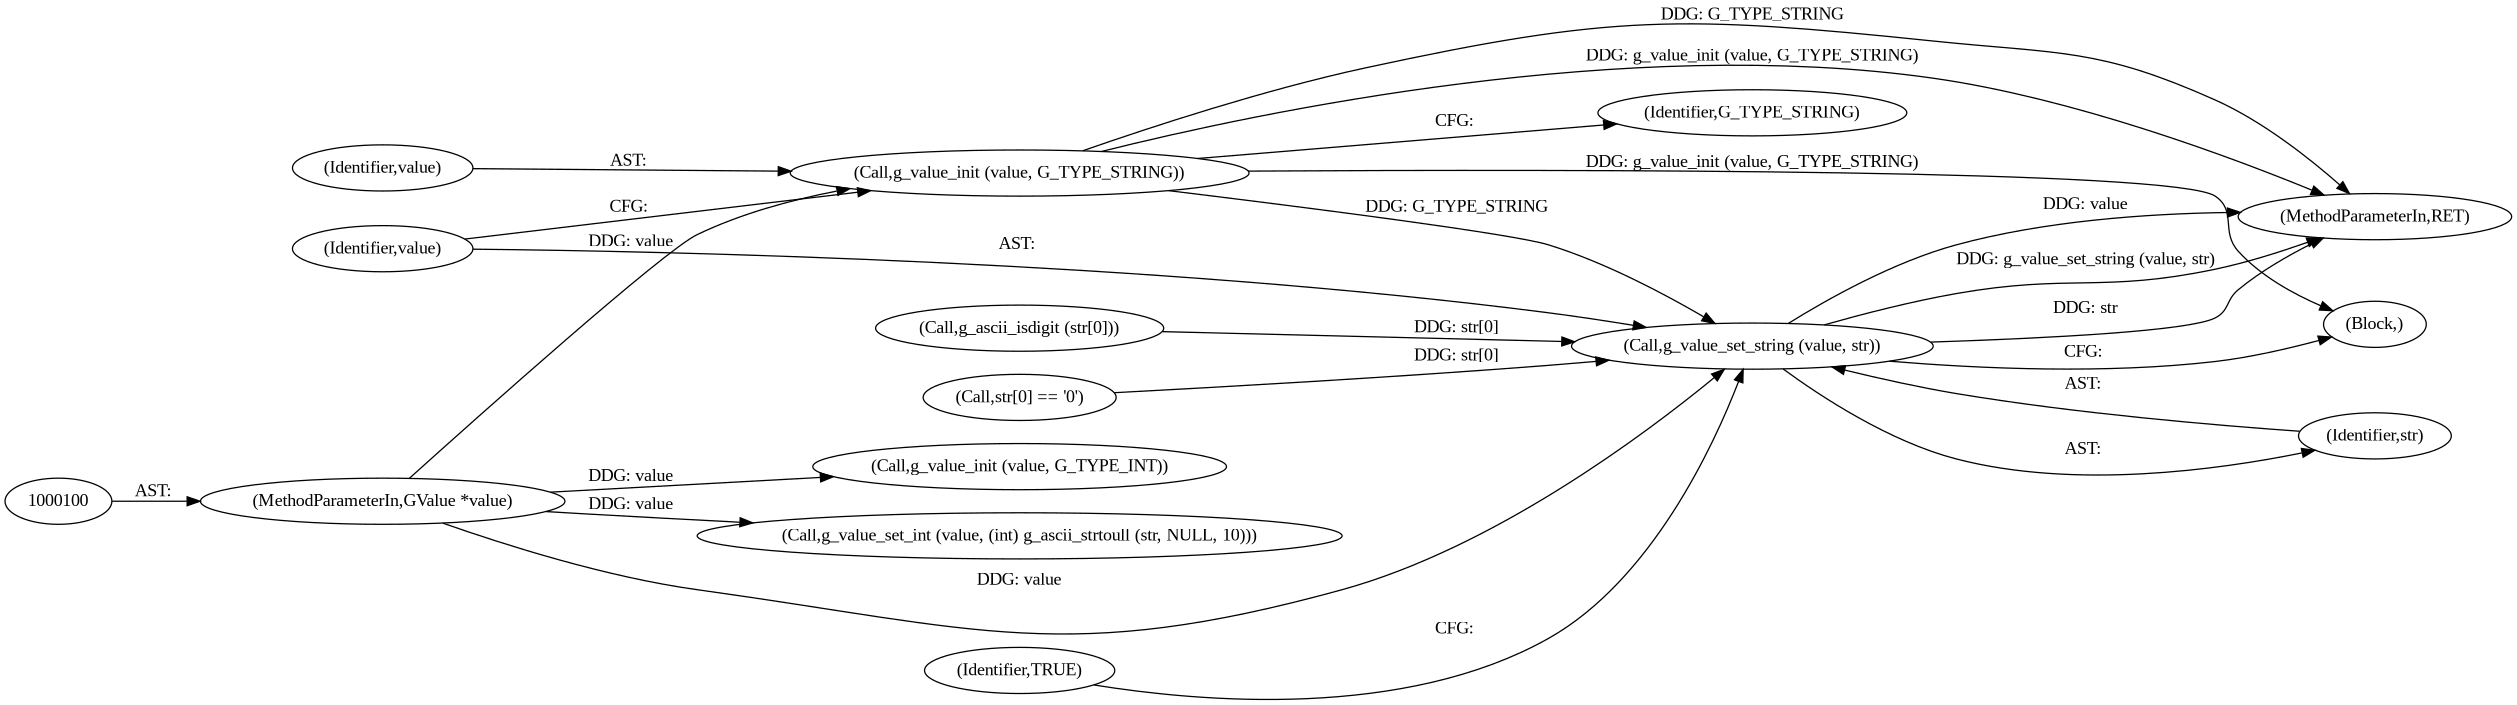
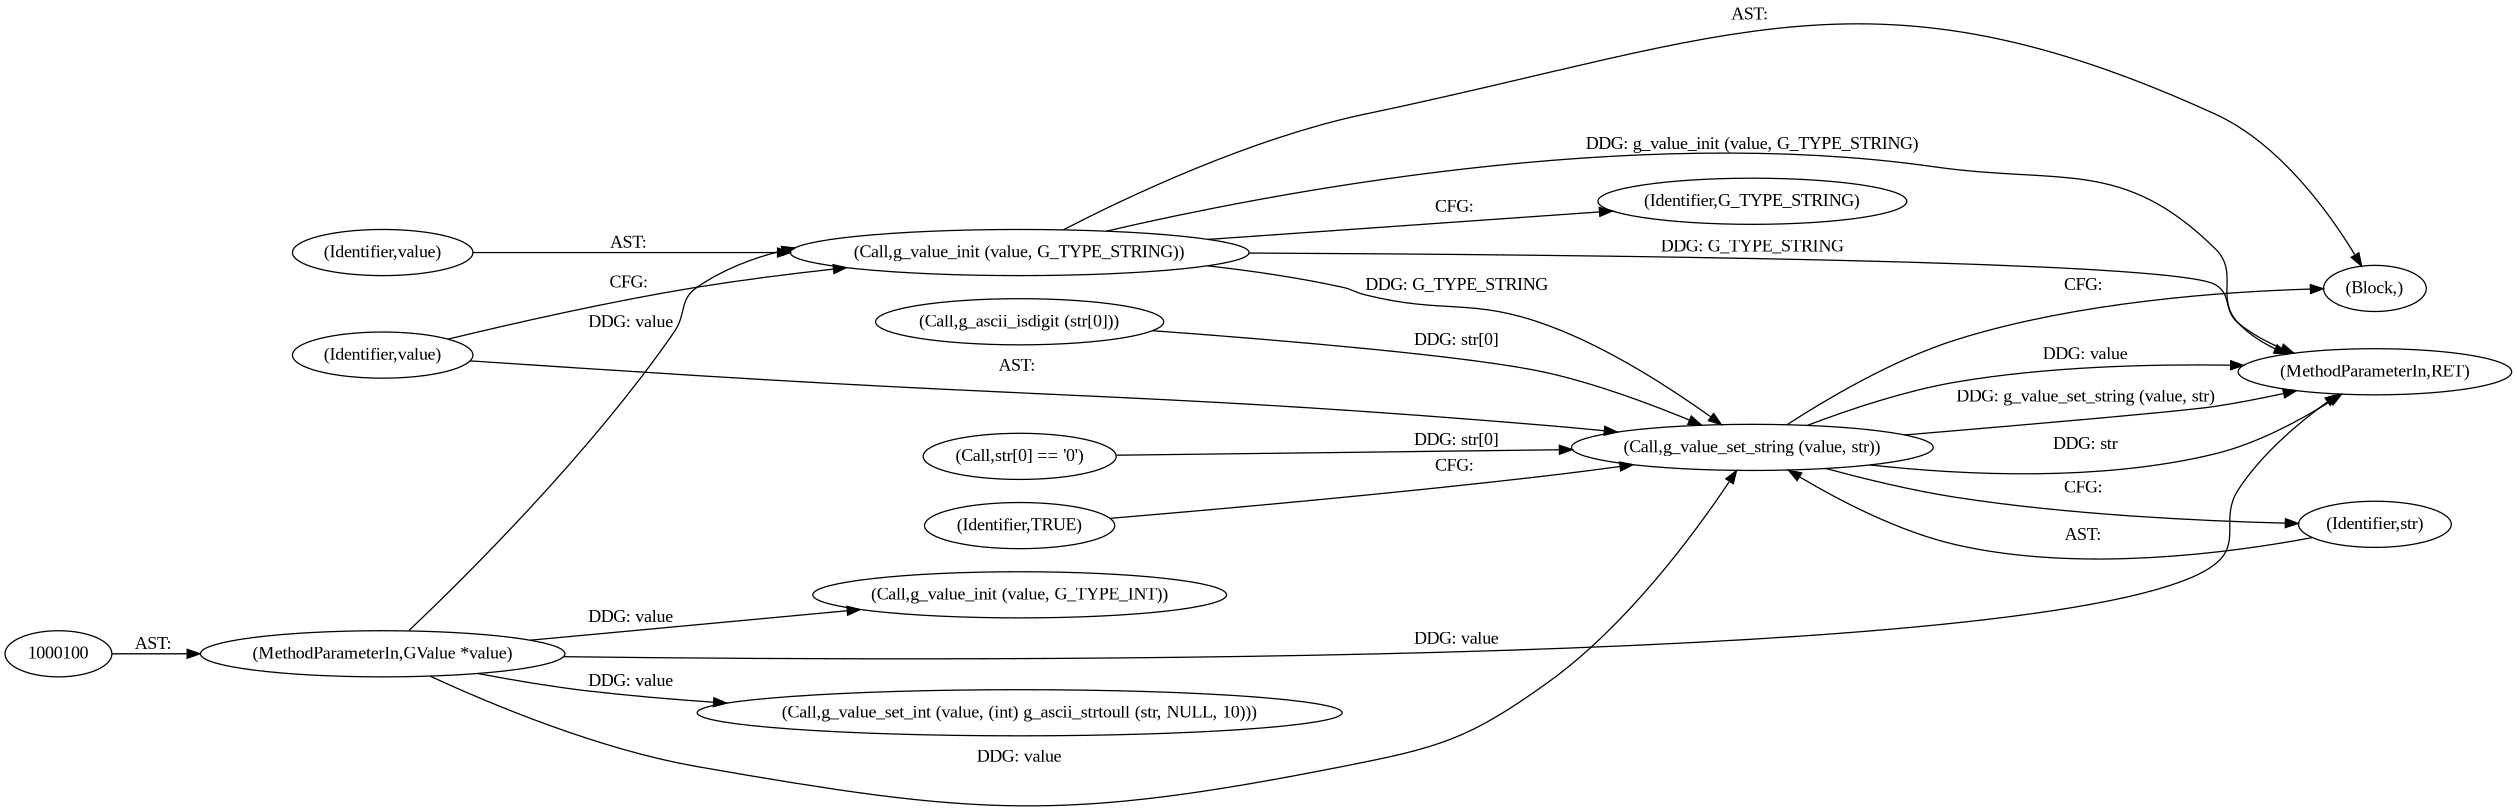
edge "(Call,g_value_init (value, G_TYPE_STRING))" -> "(Block,)": label "DDG: g_value_init (value, G_TYPE_STRING)" -> "AST: "
edge "(Call,g_value_set_string (value, str))" -> "(Identifier,str)": label "AST: " -> "CFG: "
edge "(MethodParameterIn,GValue *value)" -> "(MethodParameterIn,RET)": added, label "DDG: value"
